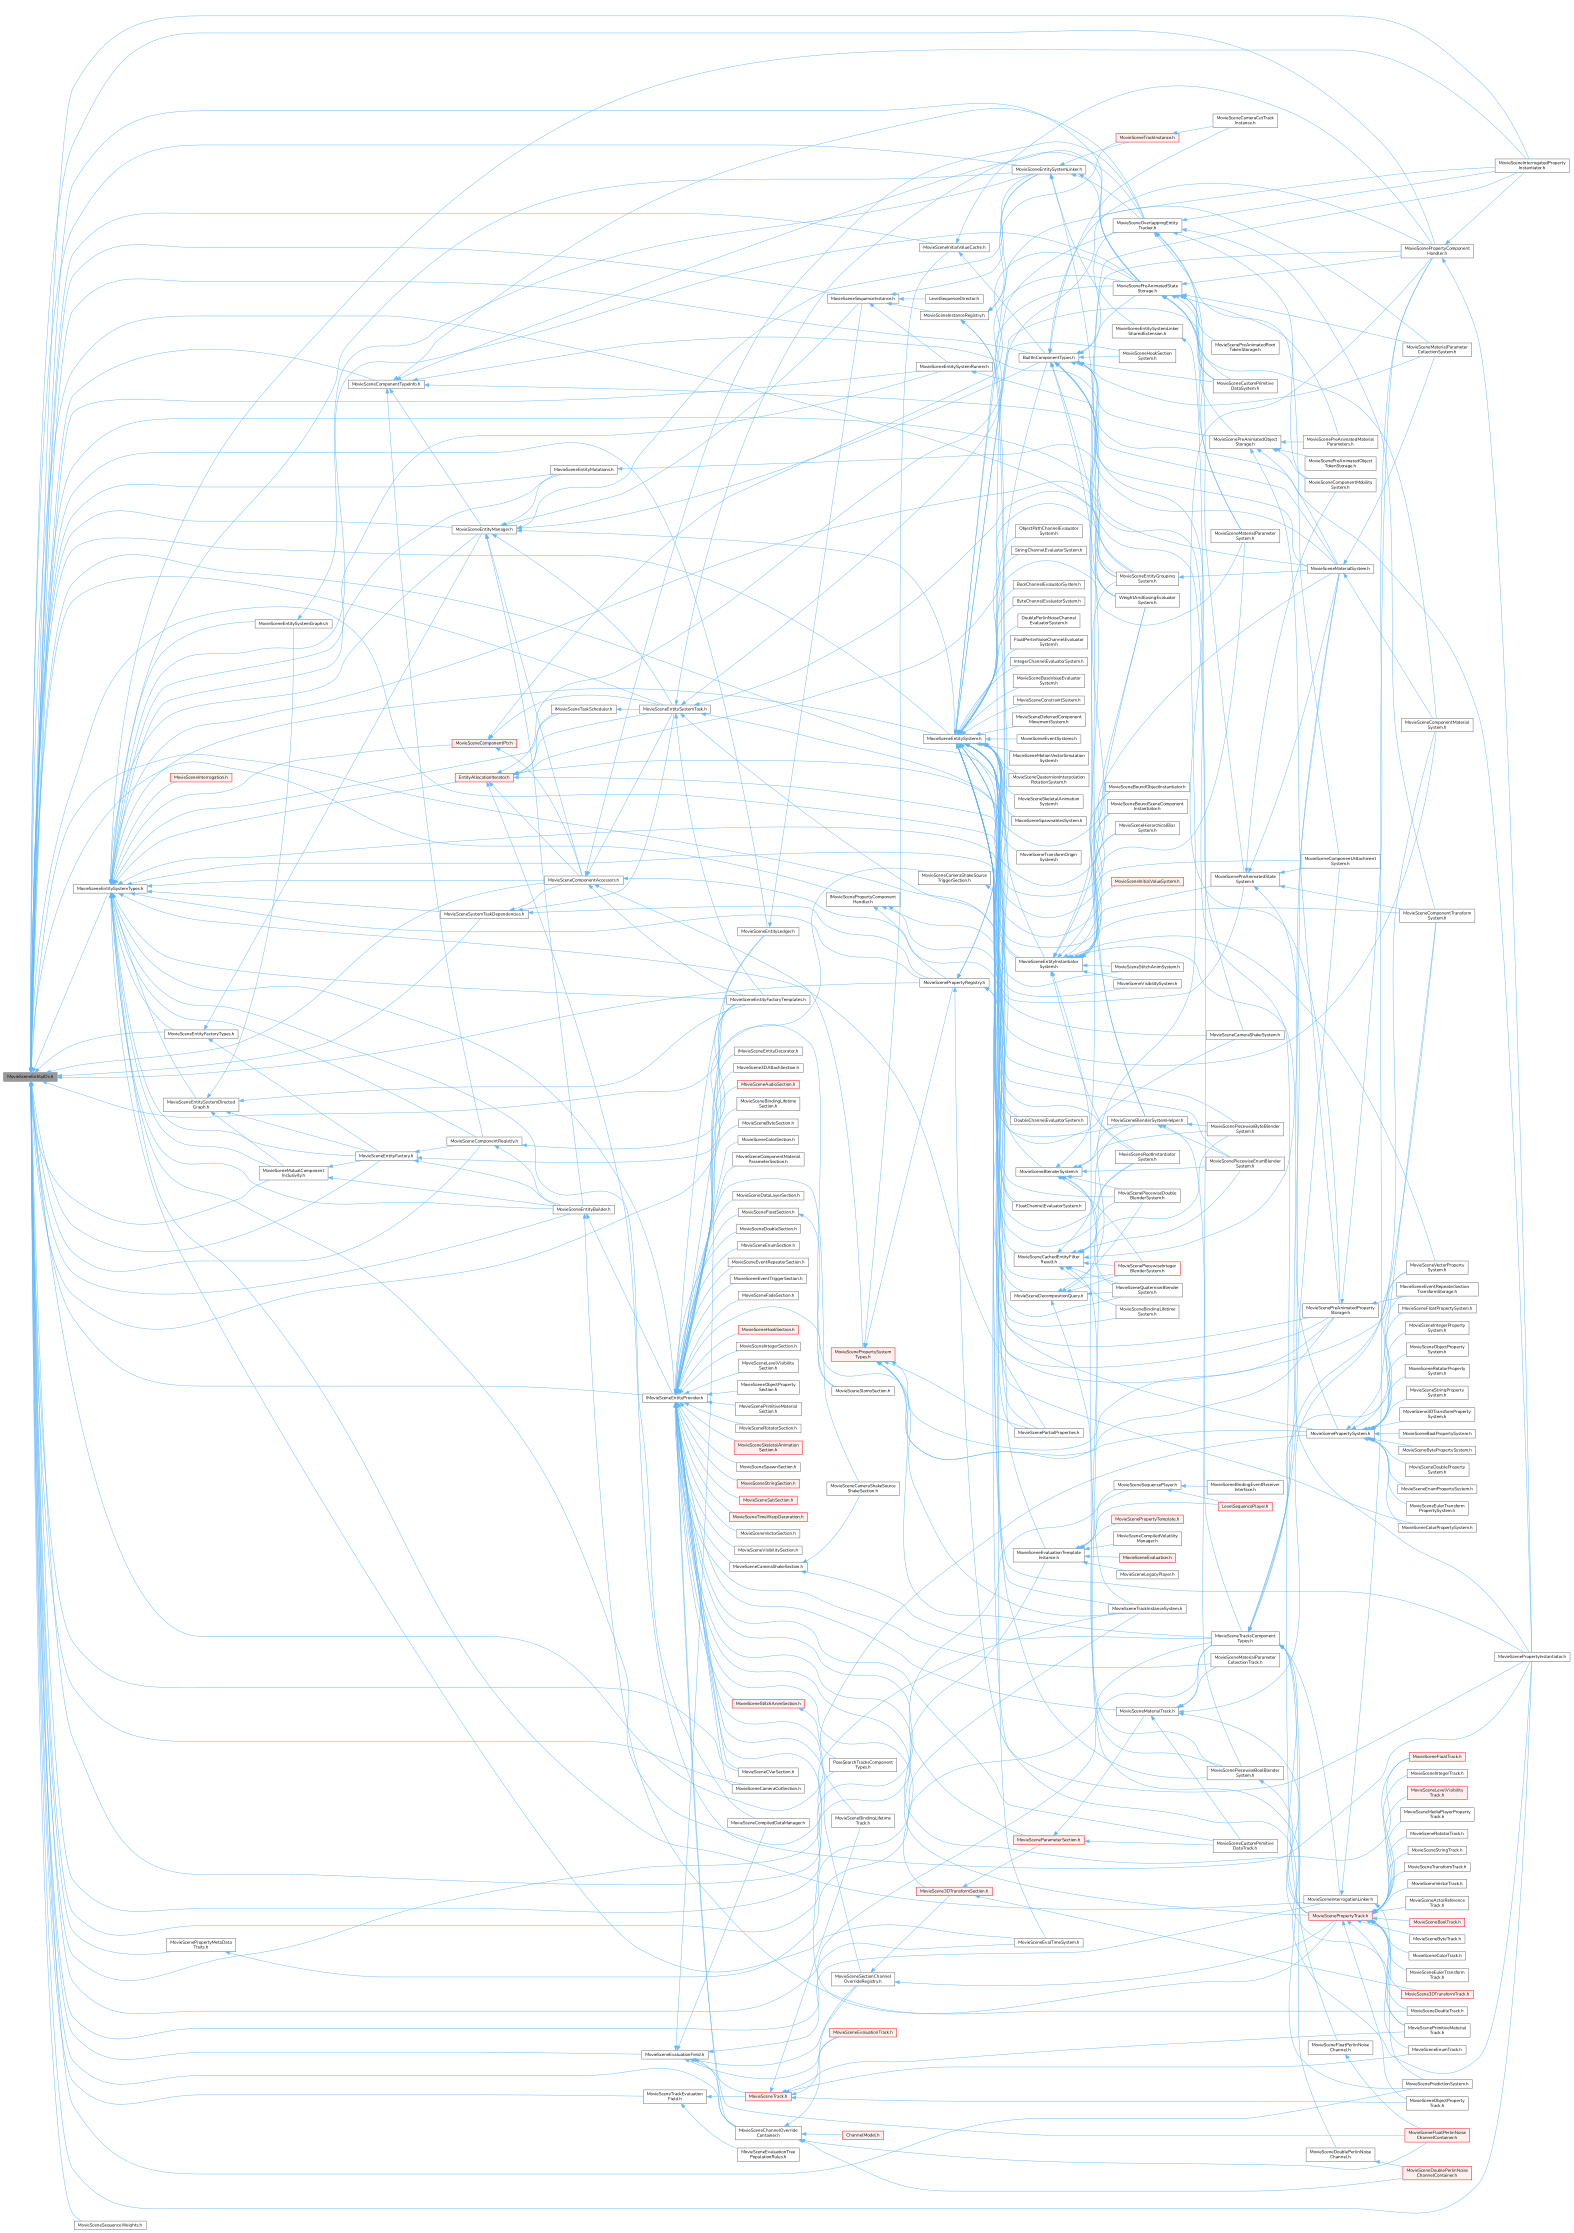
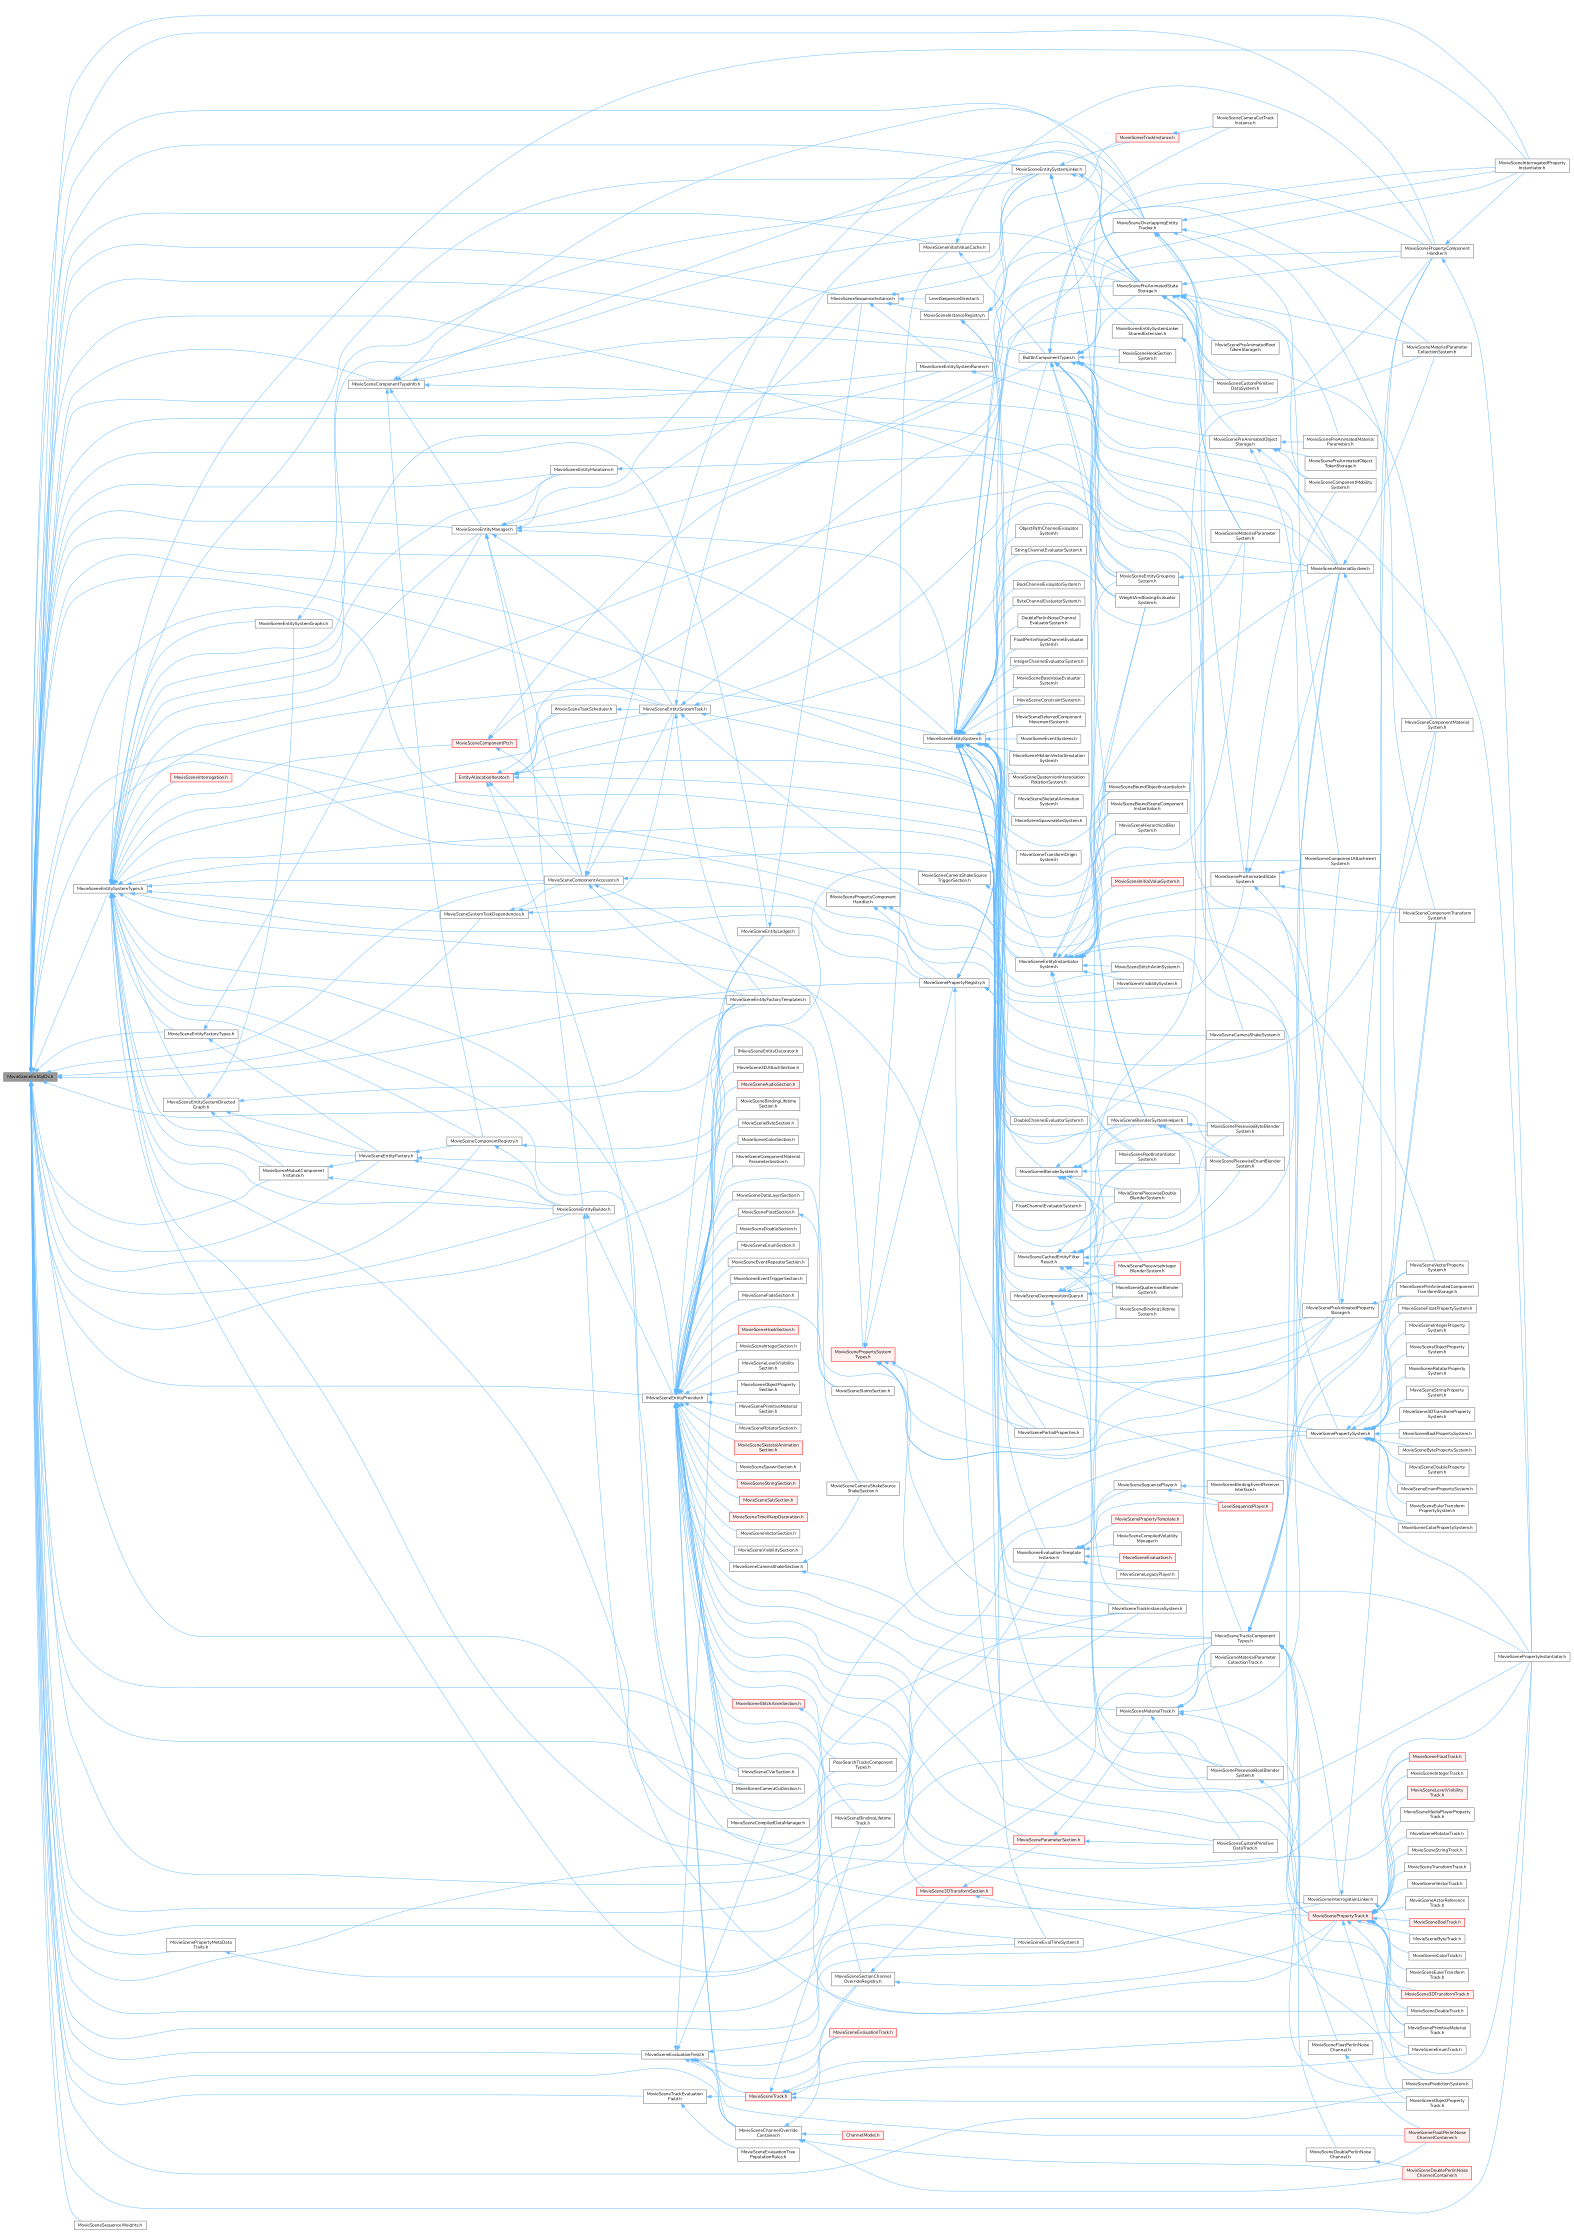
node "MovieSceneMutualComponent Inclusivity.h": label "MovieSceneMutualComponent Inclusivity.h" -> "MovieSceneMutualComponent Instance.h"
node "MovieSceneEventRepeaterSection TransformStorage.h": label "MovieSceneEventRepeaterSection TransformStorage.h" -> "MovieScenePreAnimatedComponent TransformStorage.h"
